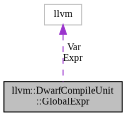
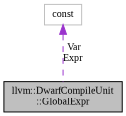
node "llvm": label "llvm" -> "const"
